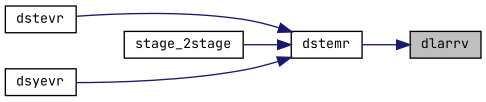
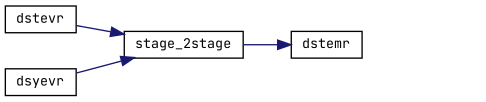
edge "dstevr" -> "dstemr": now "dstevr" -> "stage_2stage"
node "dlarrv": removed
edge "dsyevr" -> "dstemr": now "dsyevr" -> "stage_2stage"
